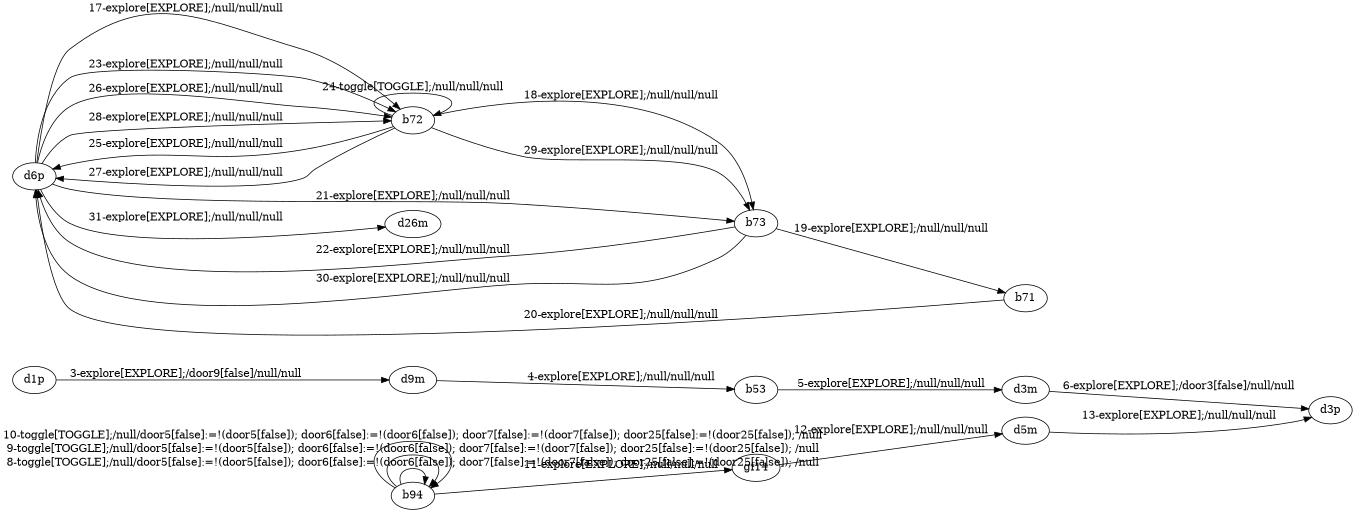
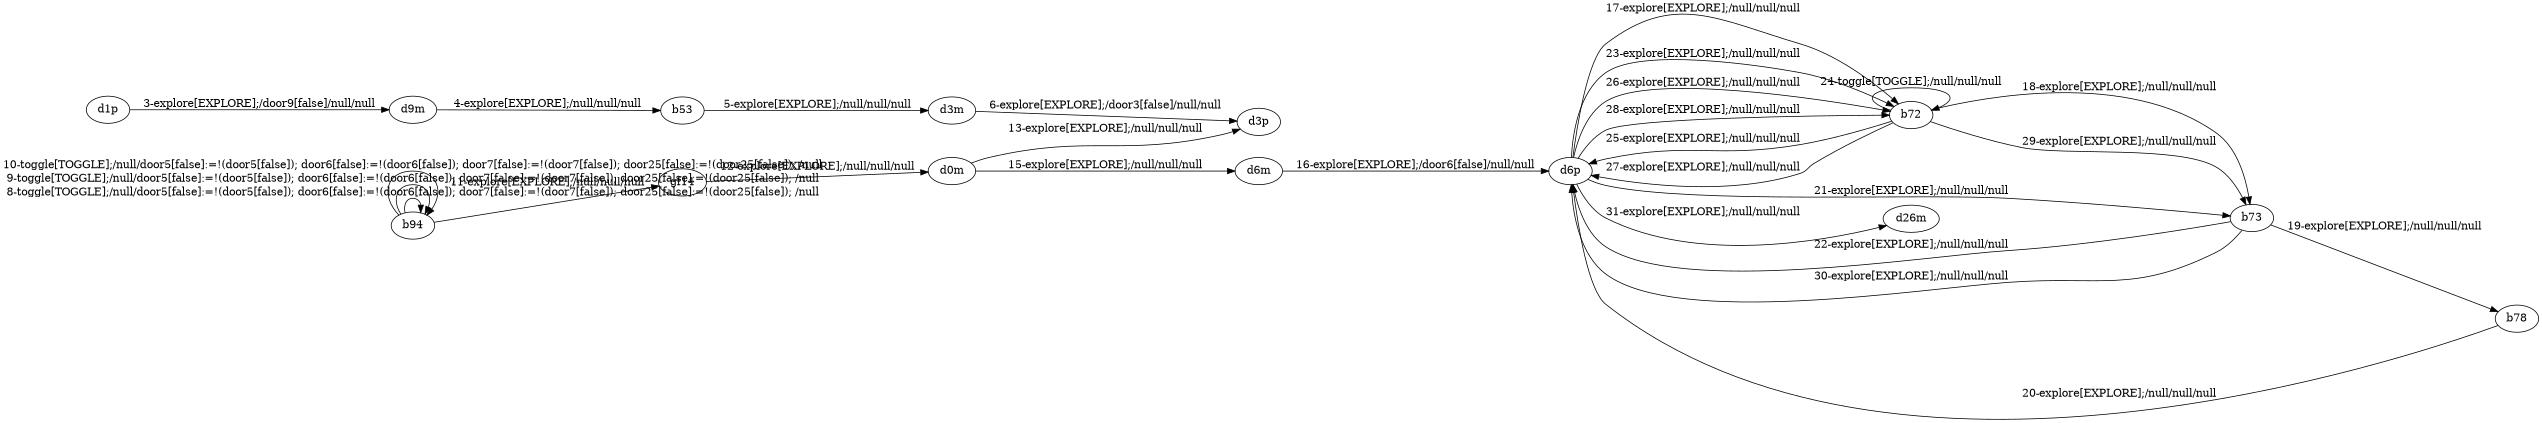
node "d6m": added
node "b71": label "b71" -> "b78"
node "d5m": label "d5m" -> "d0m"
